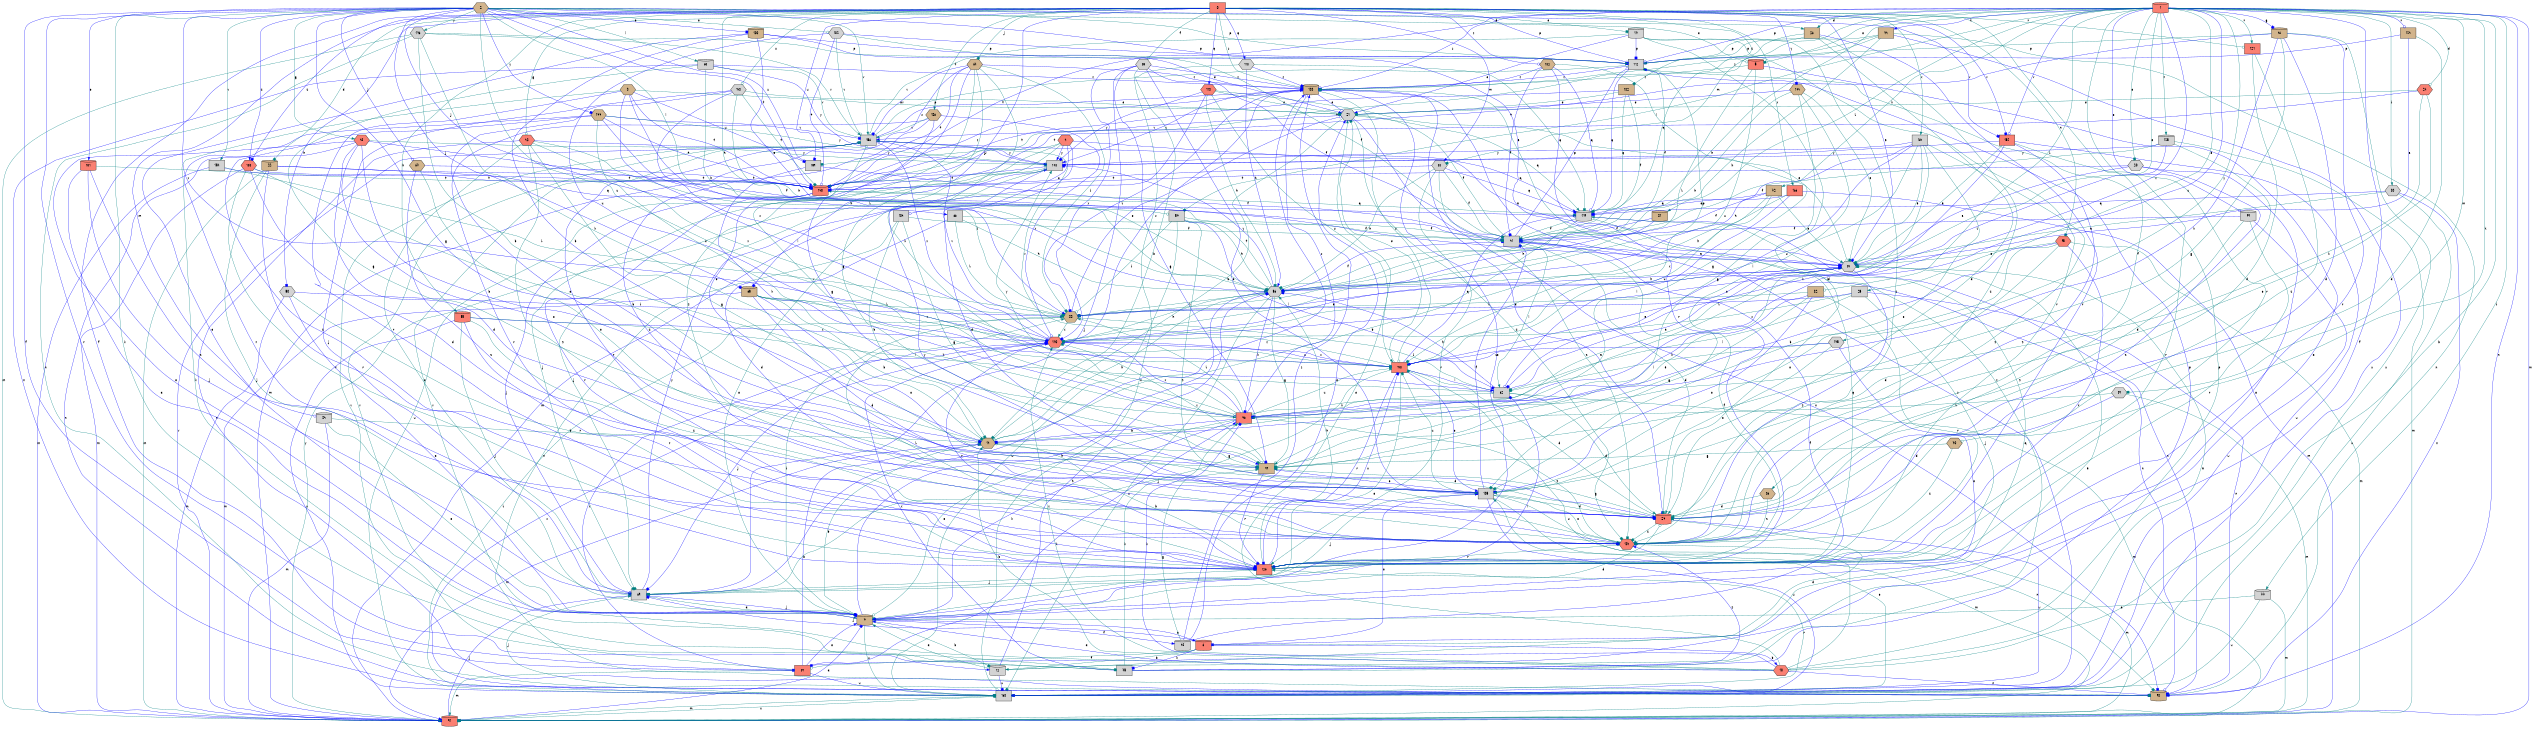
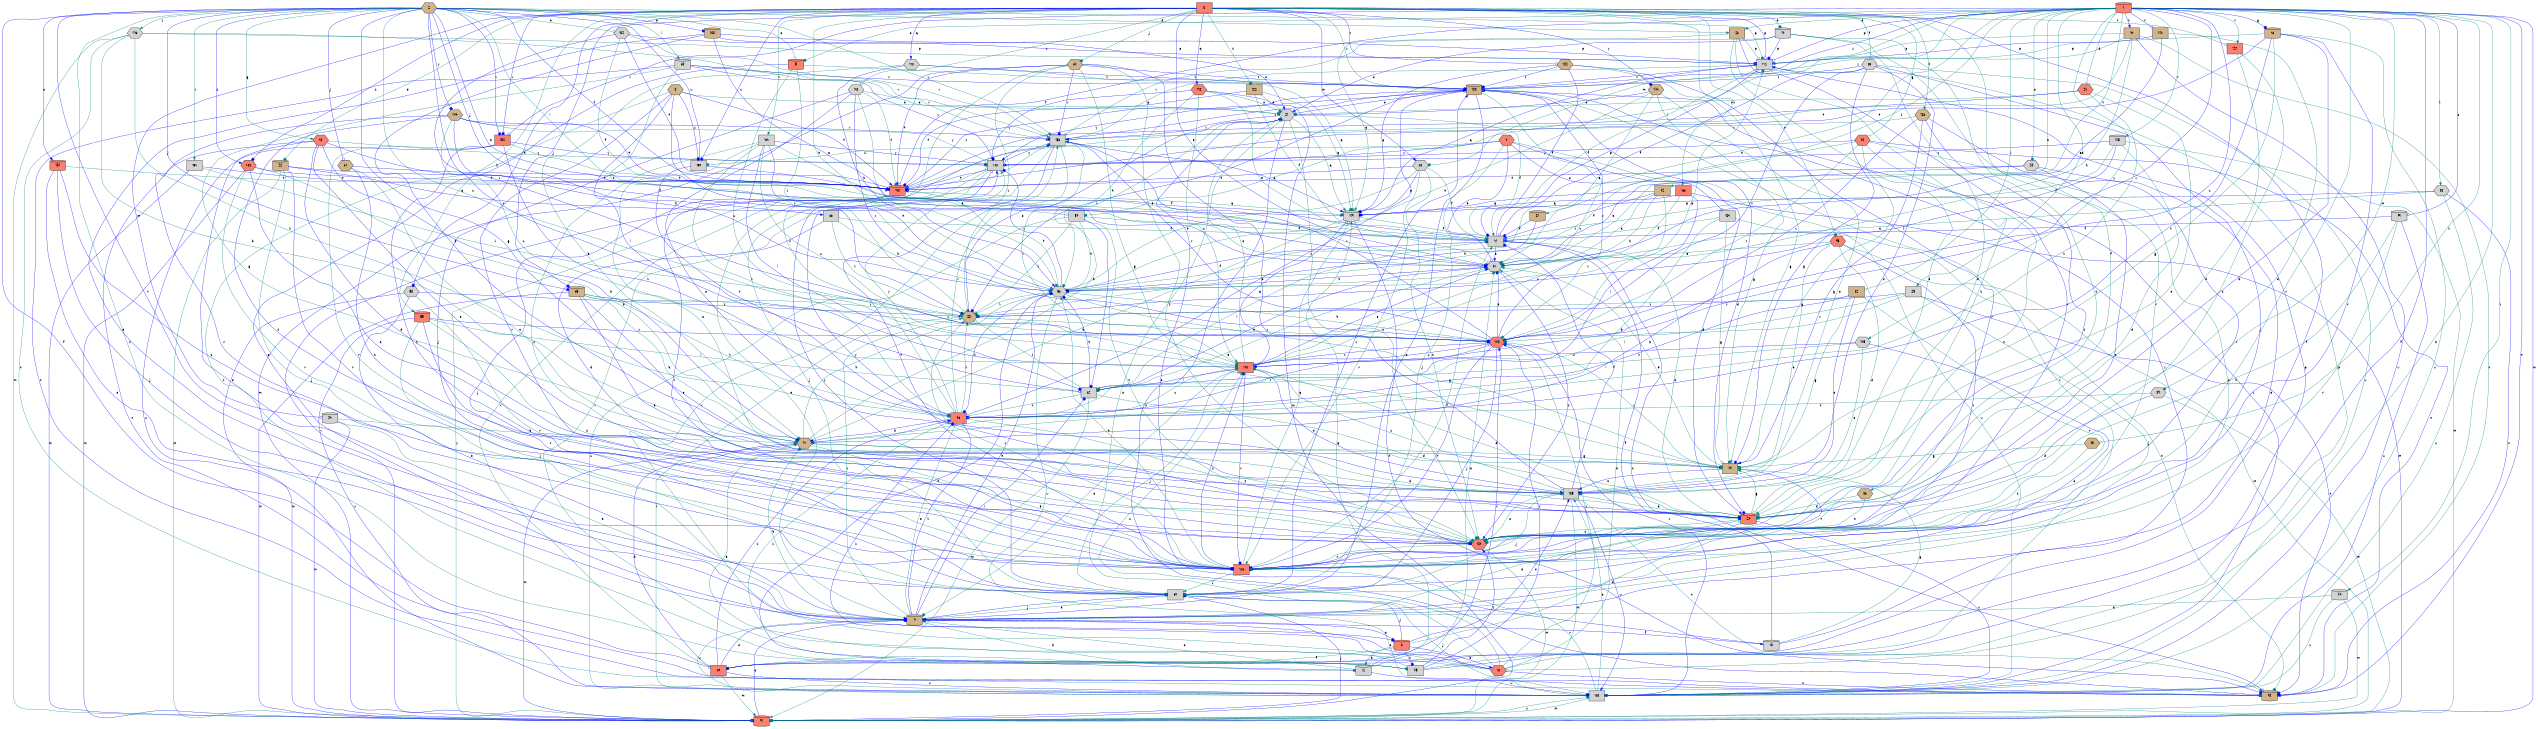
edge "2" -> "12": now "2" -> "126"
